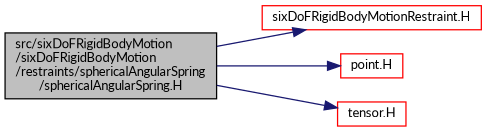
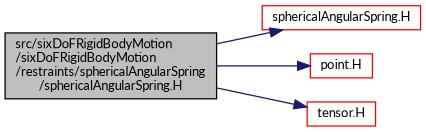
node "sixDoFRigidBodyMotionRestraint.H": label "sixDoFRigidBodyMotionRestraint.H" -> "sphericalAngularSpring.H"
